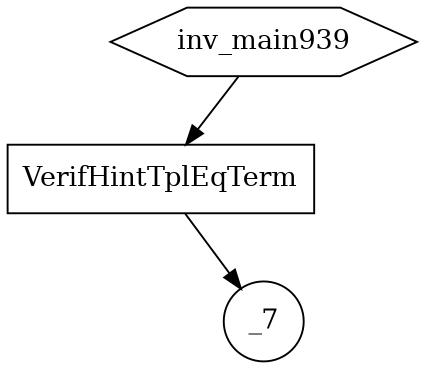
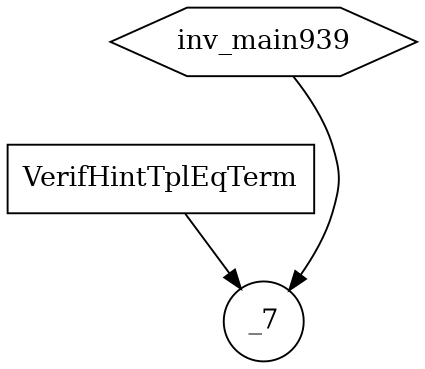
edge "inv_main939" -> "VerifHintTplEqTerm": now "inv_main939" -> "_7"
